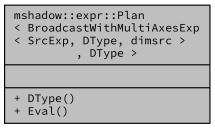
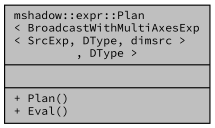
node "mshadow::expr::Plan": text "+ DType()" -> "+ Plan()"
